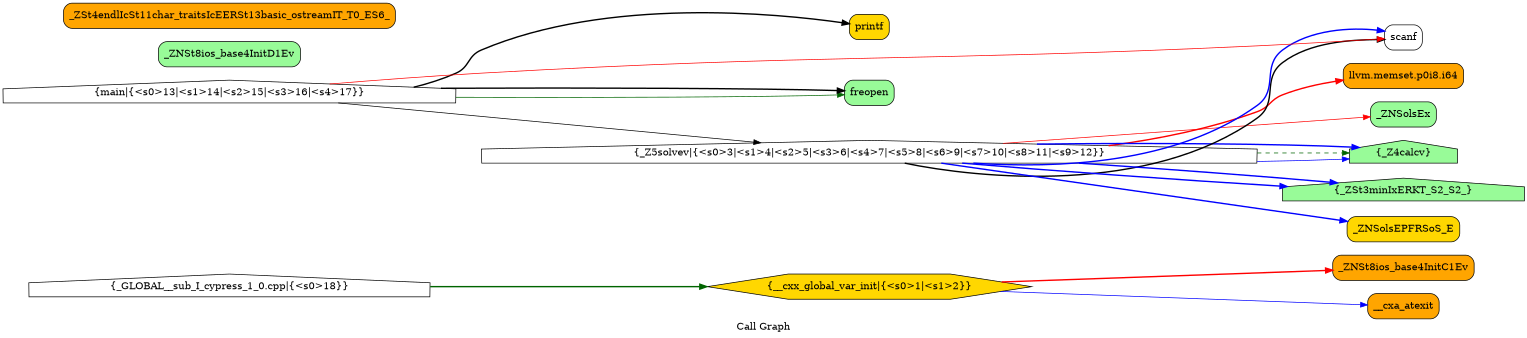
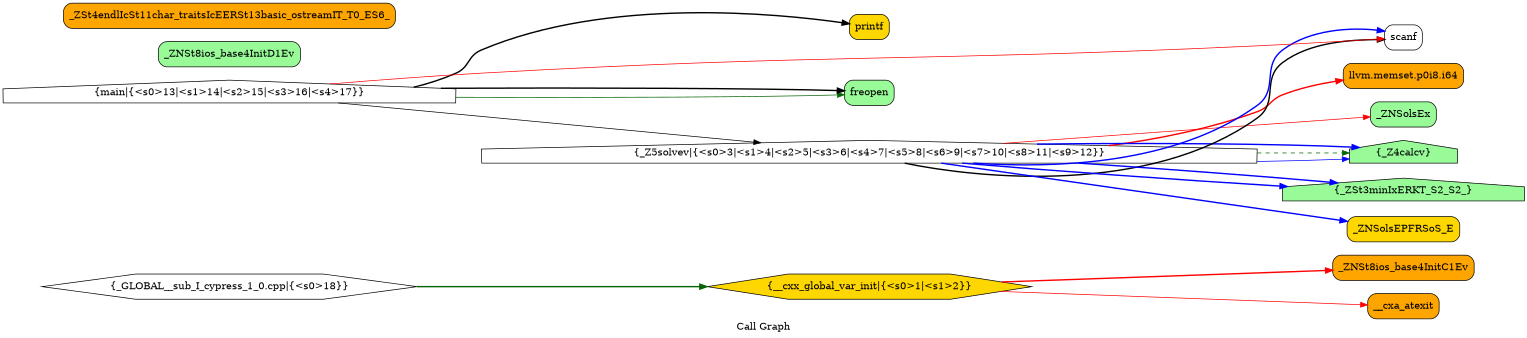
node "{_GLOBAL__sub_I_cypress_1_0.cpp|{<s0>18}}": shape house -> hexagon
edge "{__cxx_global_var_init|{<s0>1|<s1>2}}" -> "__cxa_atexit": color blue -> red
